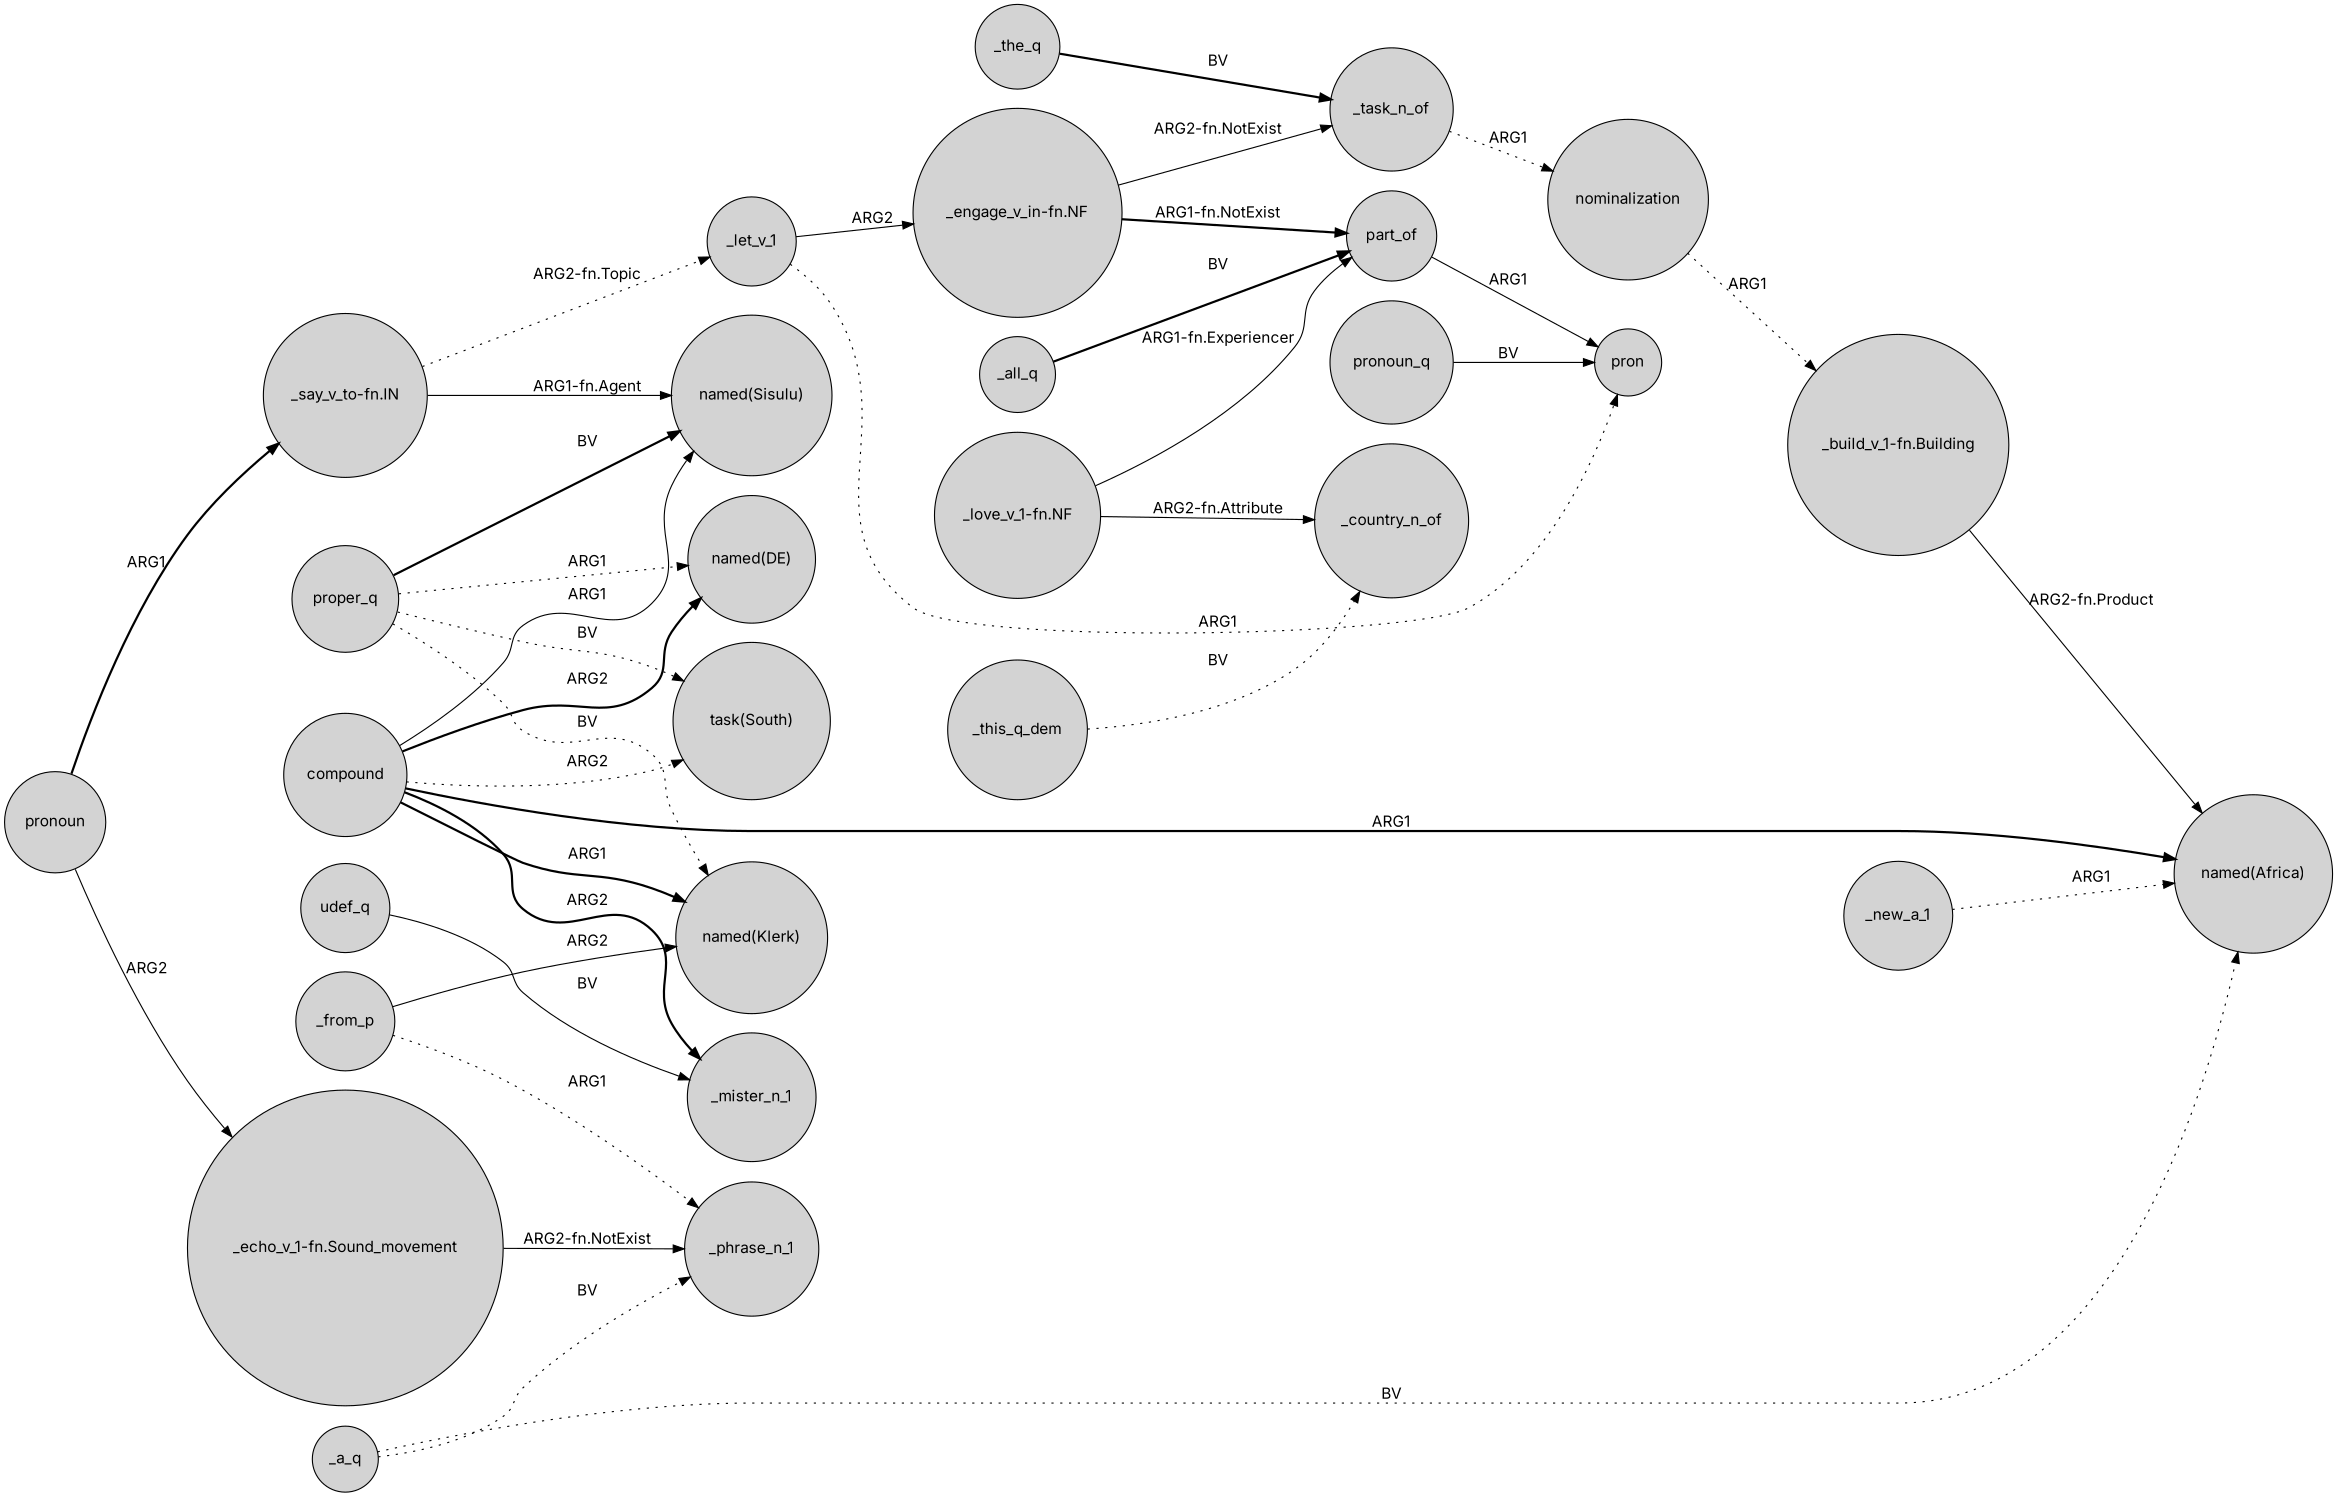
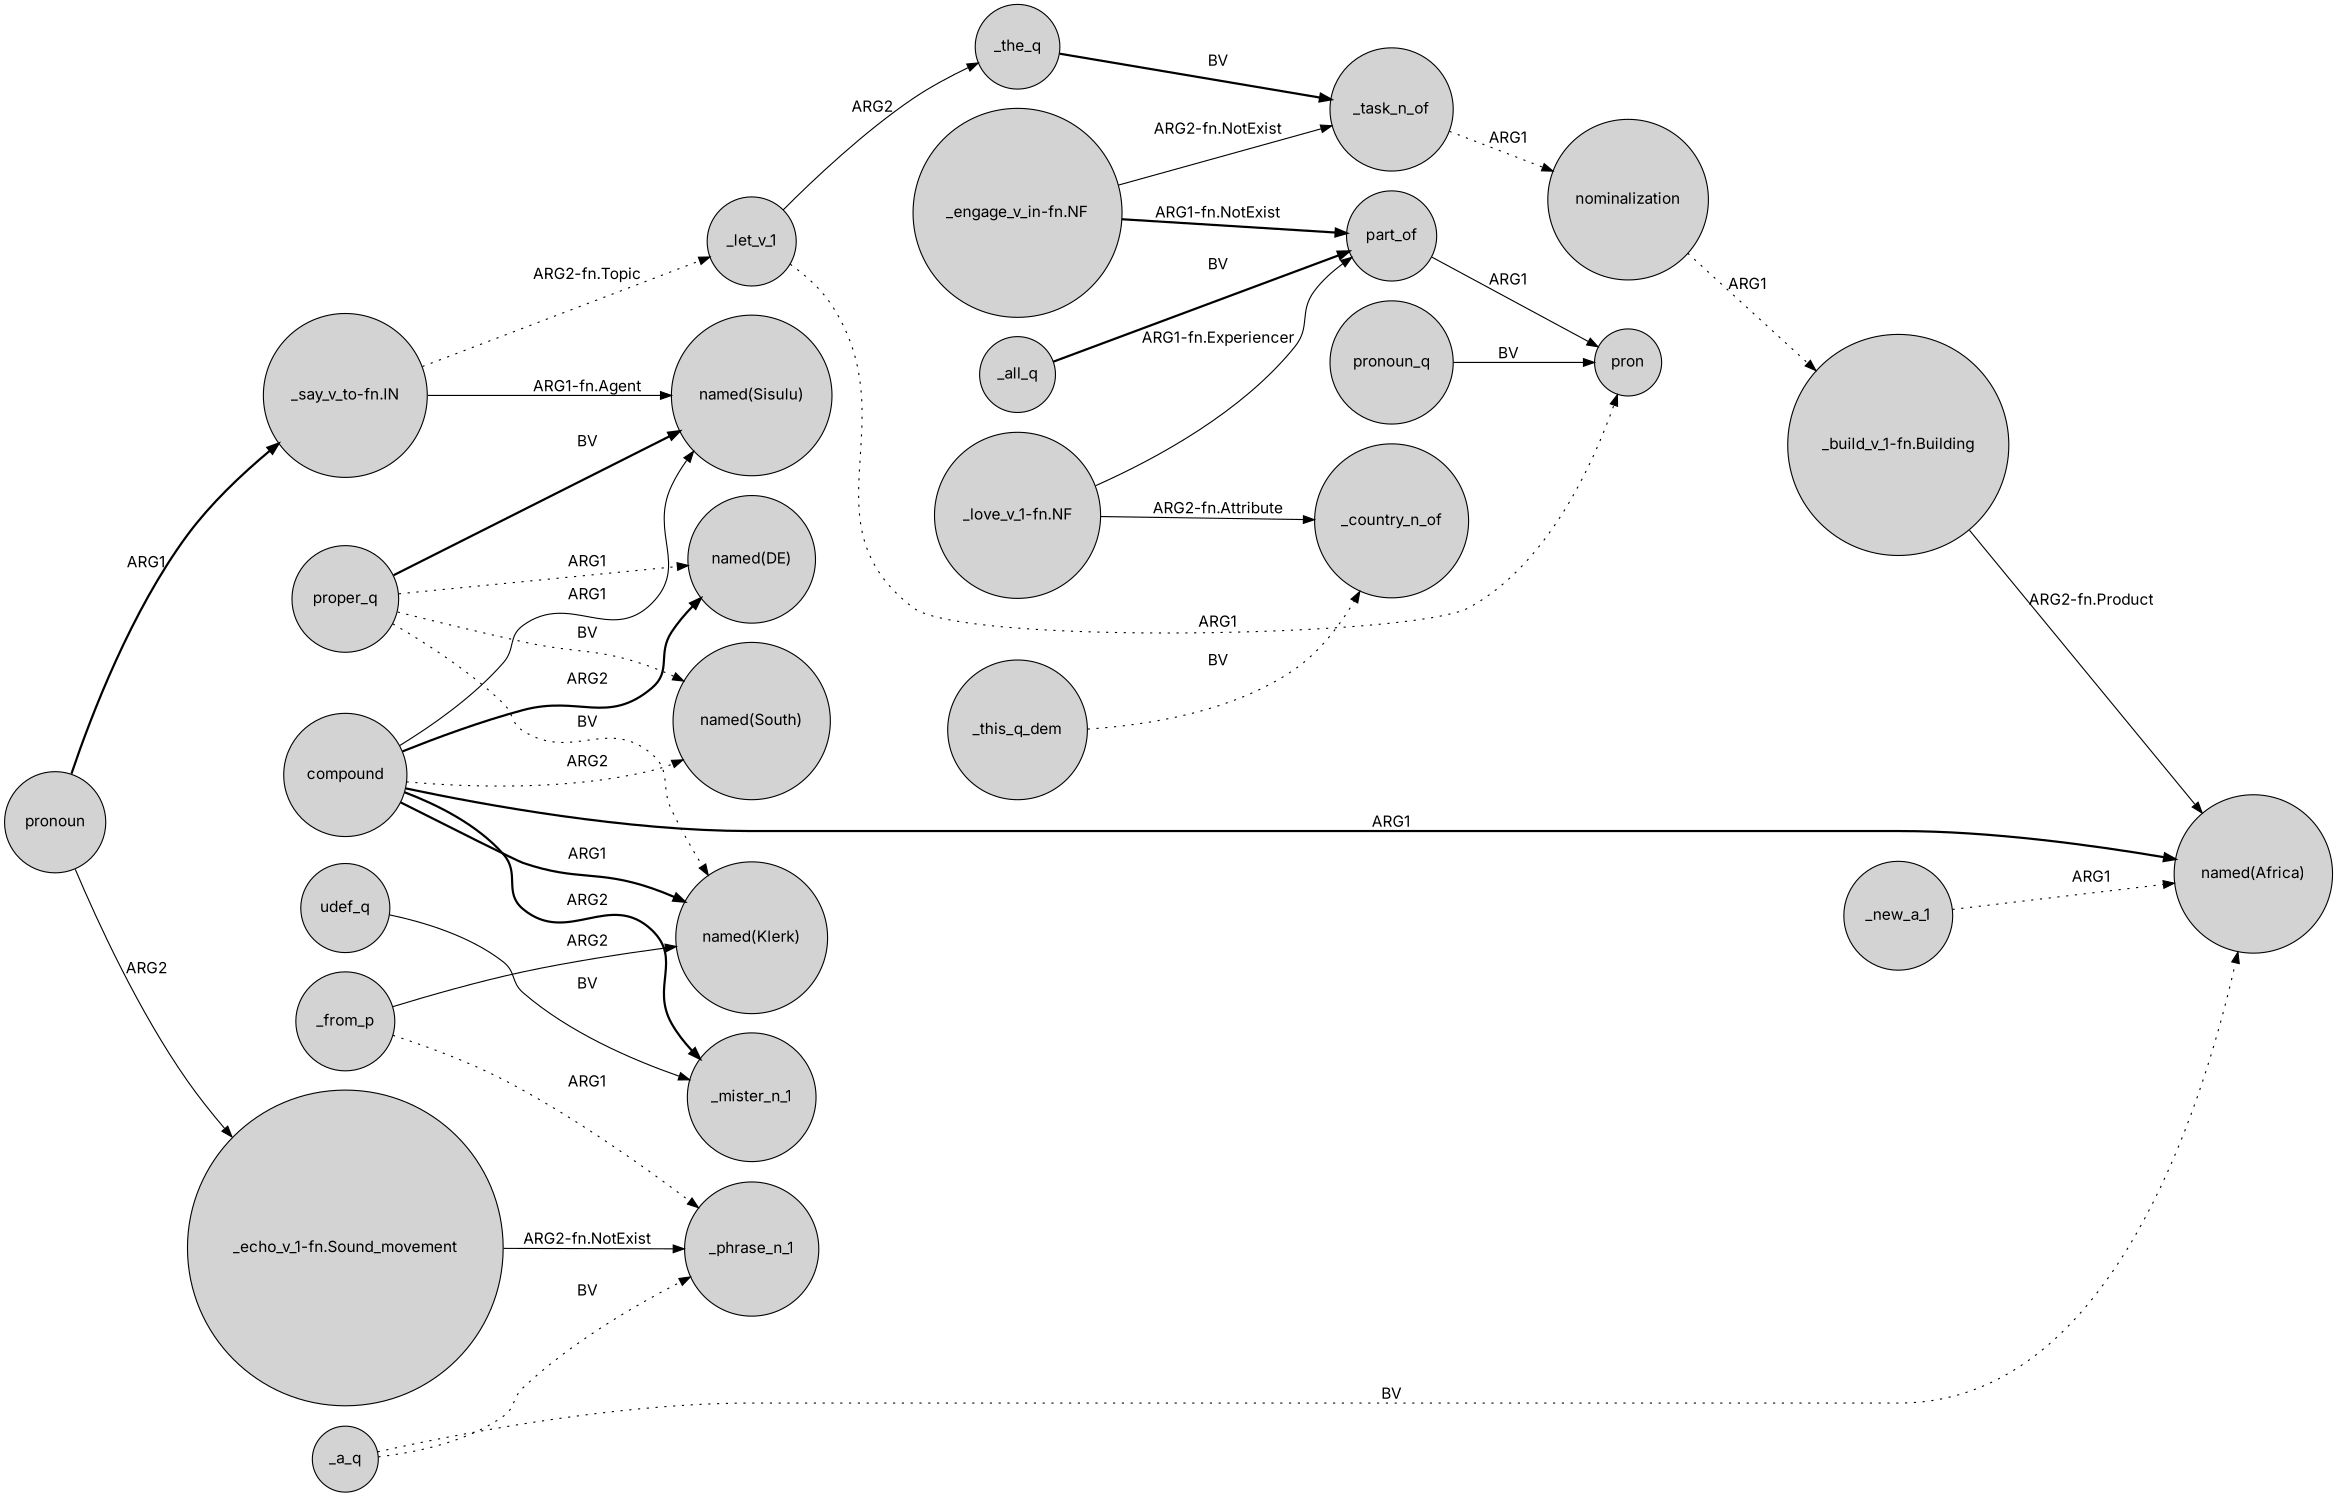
edge "_let_v_1" -> "_engage_v_in-fn.NF": now "_let_v_1" -> "_the_q"
node "task(South)": label "task(South)" -> "named(South)"
